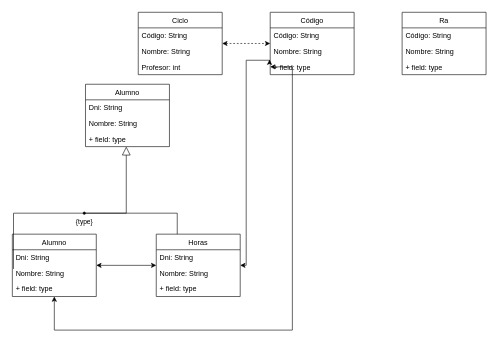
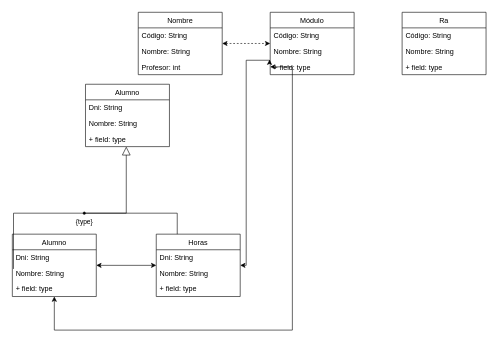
node "Ciclo": label "Ciclo" -> "Nombre"
node "Código": label "Código" -> "Módulo"
